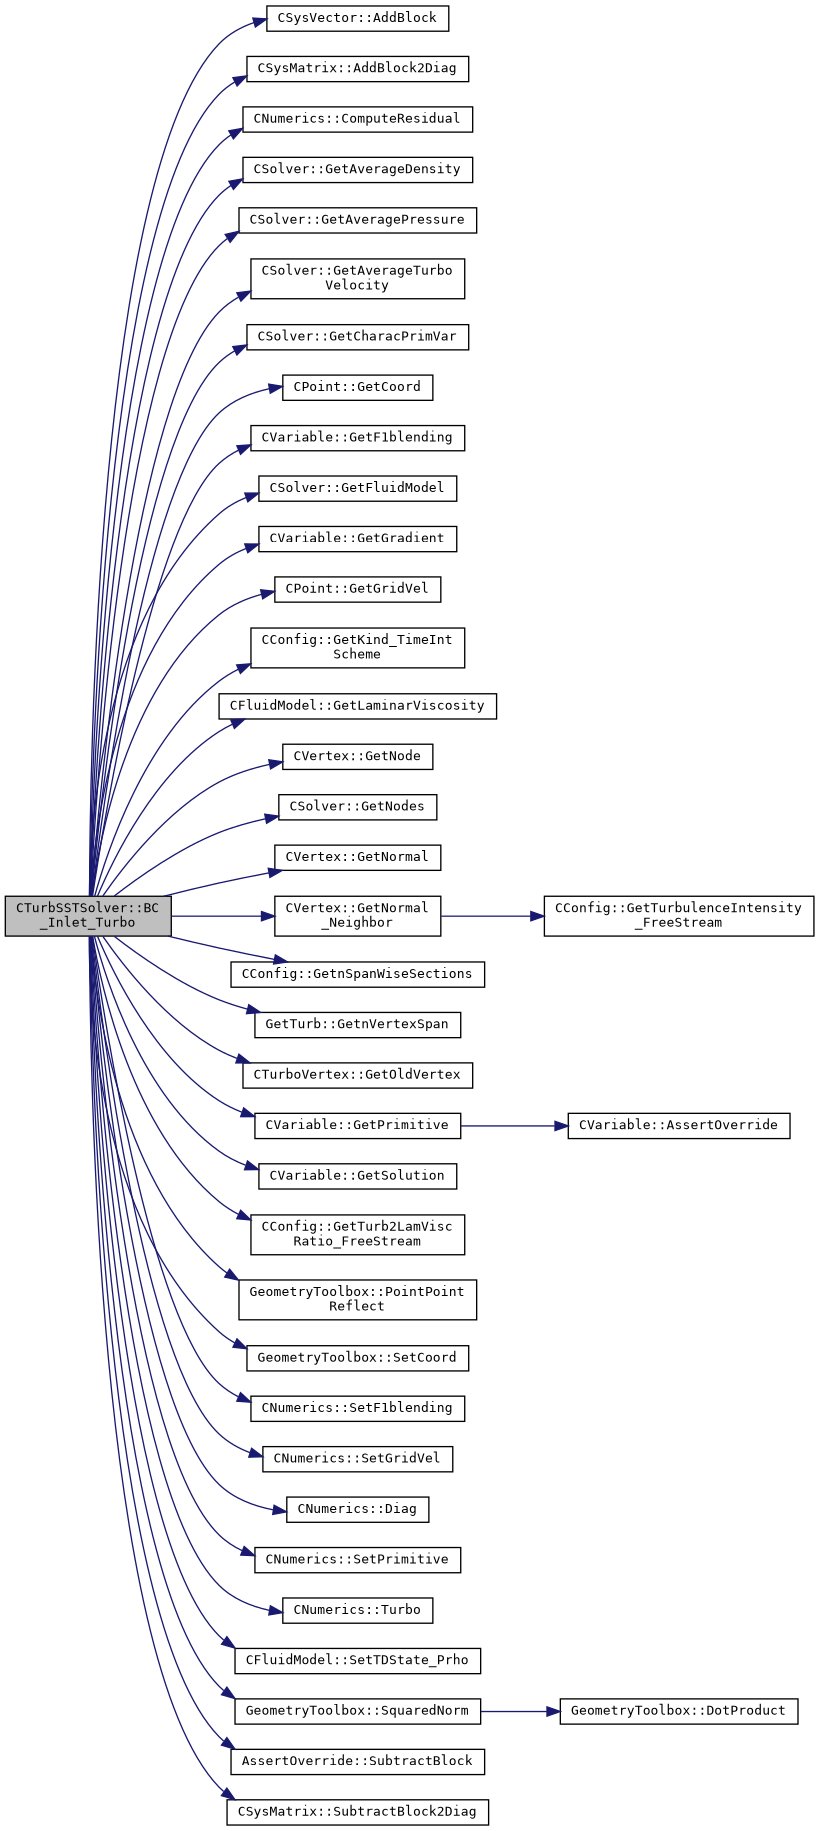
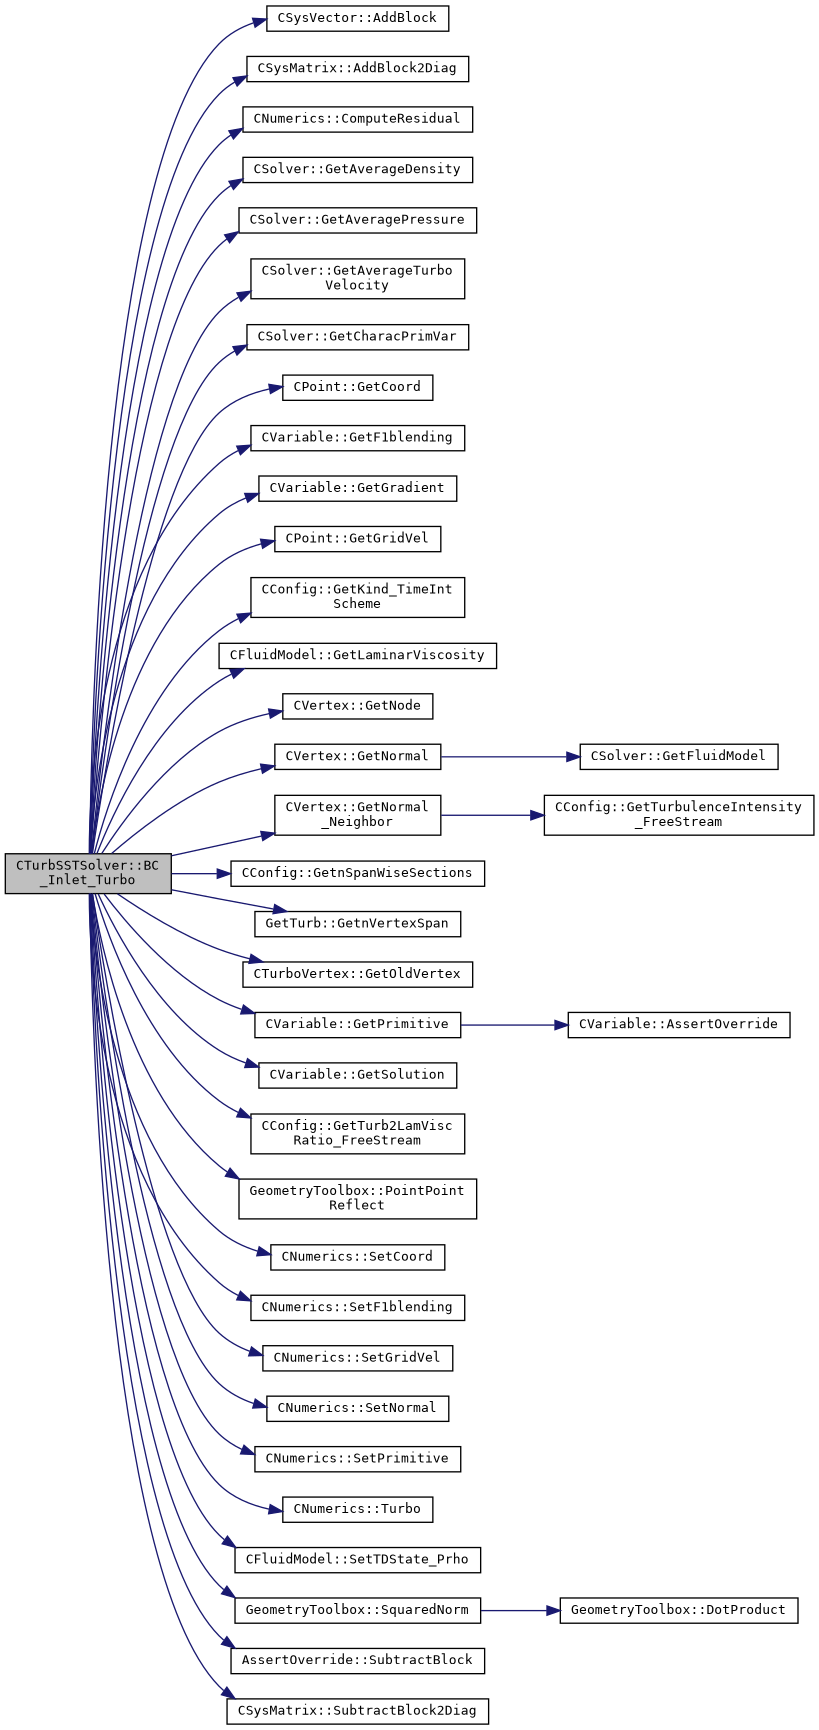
edge "CTurbSSTSolver::BC _Inlet_Turbo" -> "CSolver::GetFluidModel": now "CVertex::GetNormal" -> "CSolver::GetFluidModel"
node "CSolver::GetNodes": removed
node "GeometryToolbox::SetCoord": label "GeometryToolbox::SetCoord" -> "CNumerics::SetCoord"
node "CNumerics::Diag": label "CNumerics::Diag" -> "CNumerics::SetNormal"
